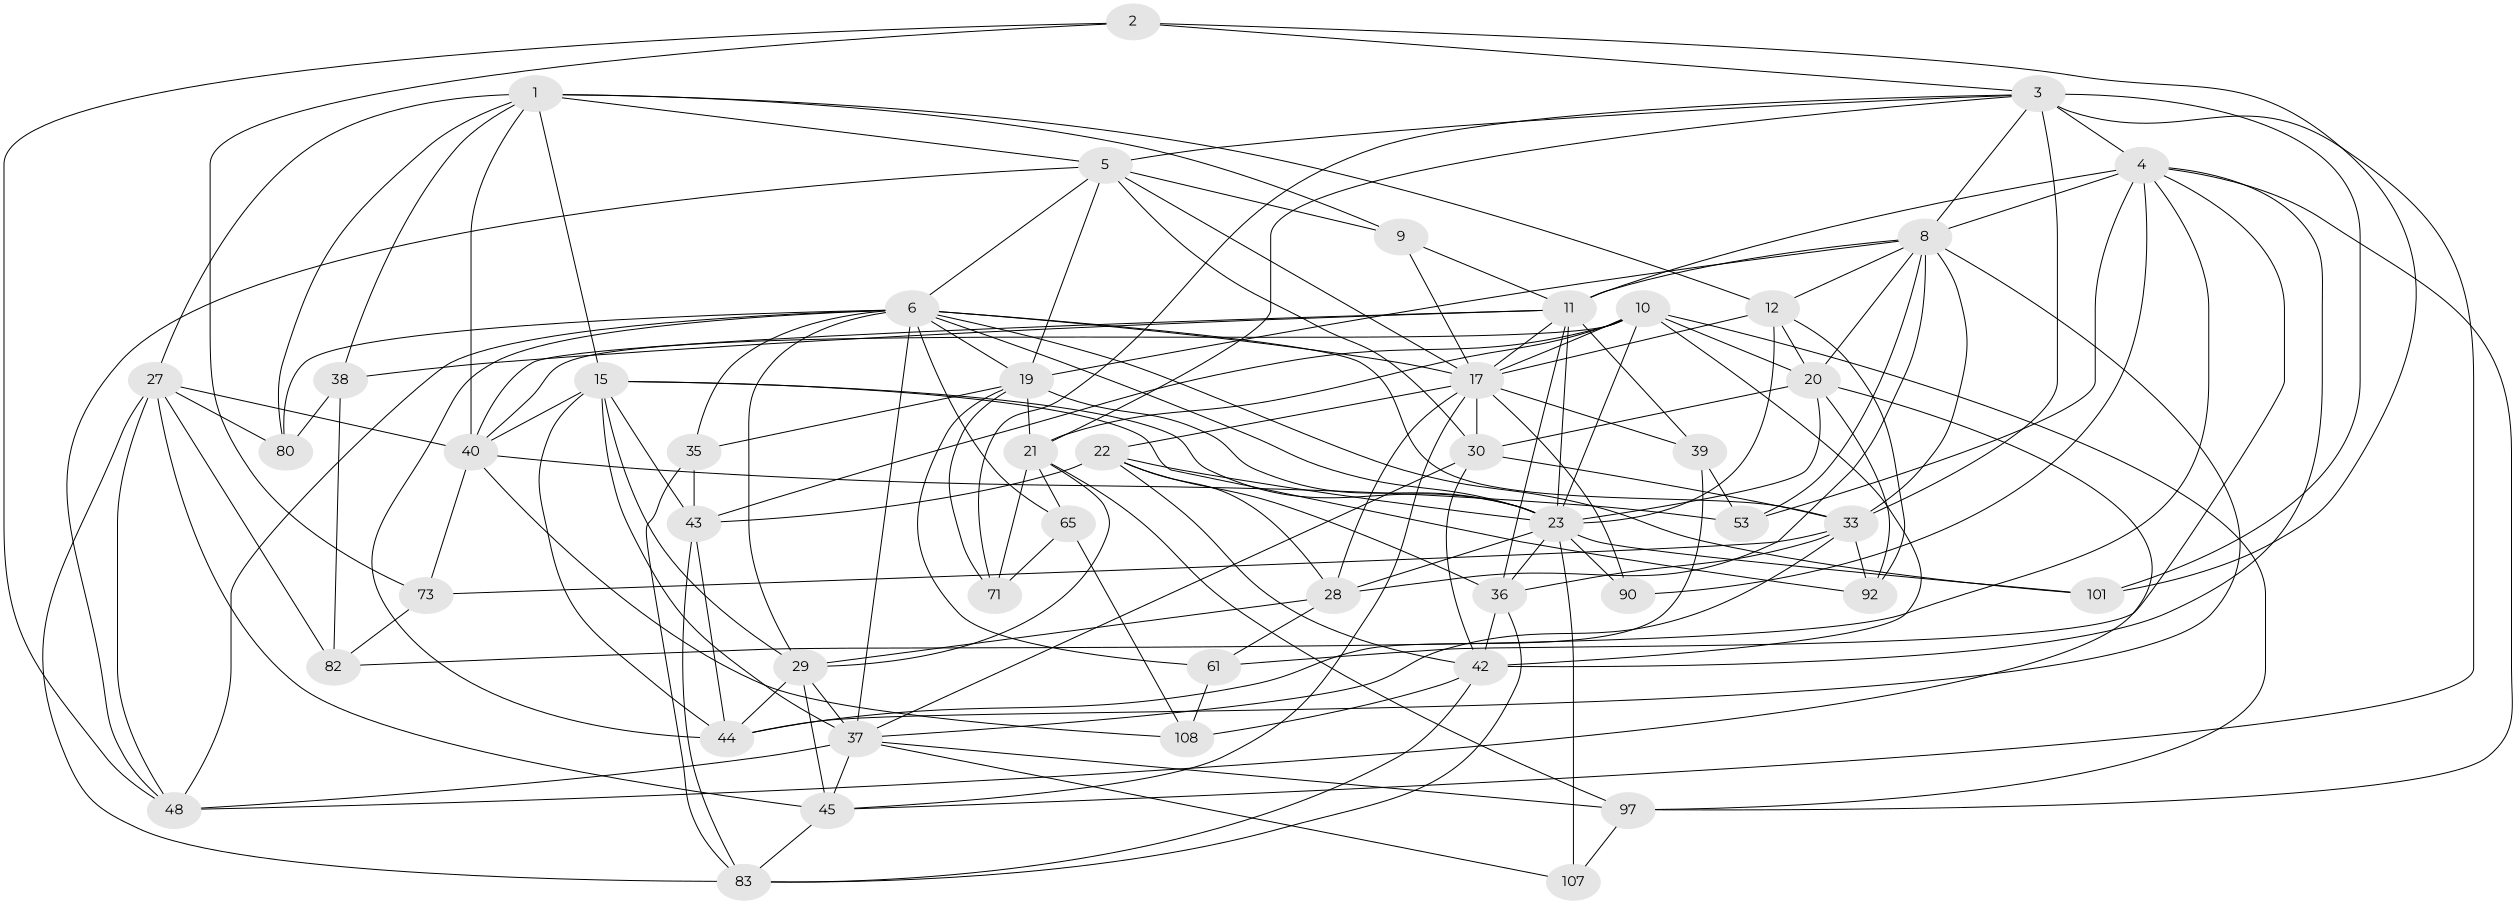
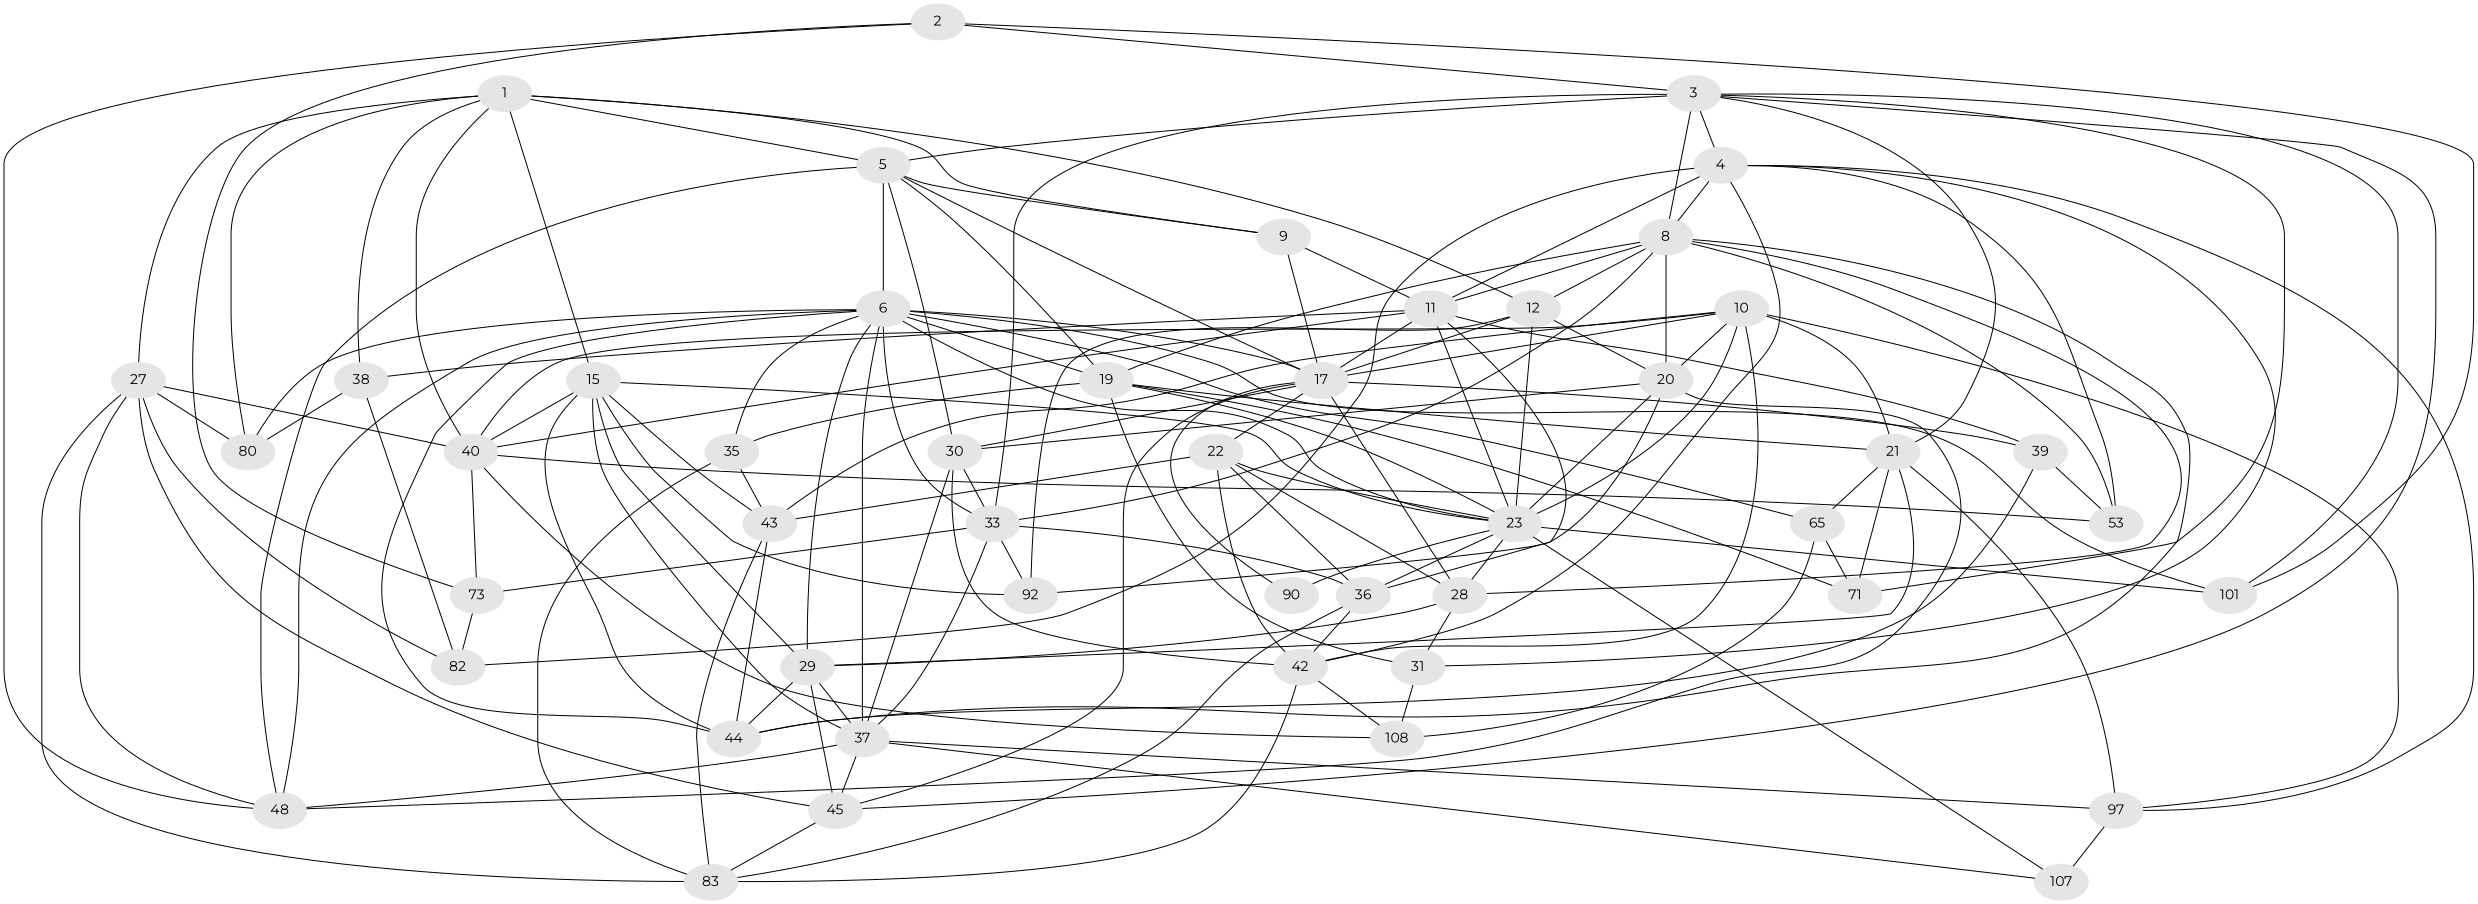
edge "4" -- "90": removed
node "61": label "61" -> "31"
